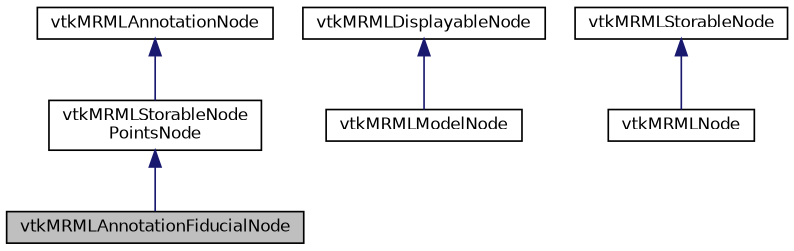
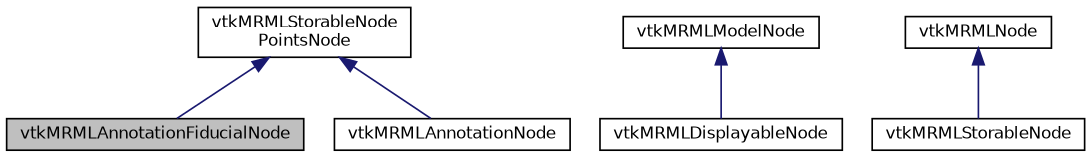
edge "vtkMRMLStorableNode PointsNode" -> "vtkMRMLAnnotationNode": reversed
edge "vtkMRMLModelNode" -> "vtkMRMLDisplayableNode": reversed
edge "vtkMRMLNode" -> "vtkMRMLStorableNode": reversed
